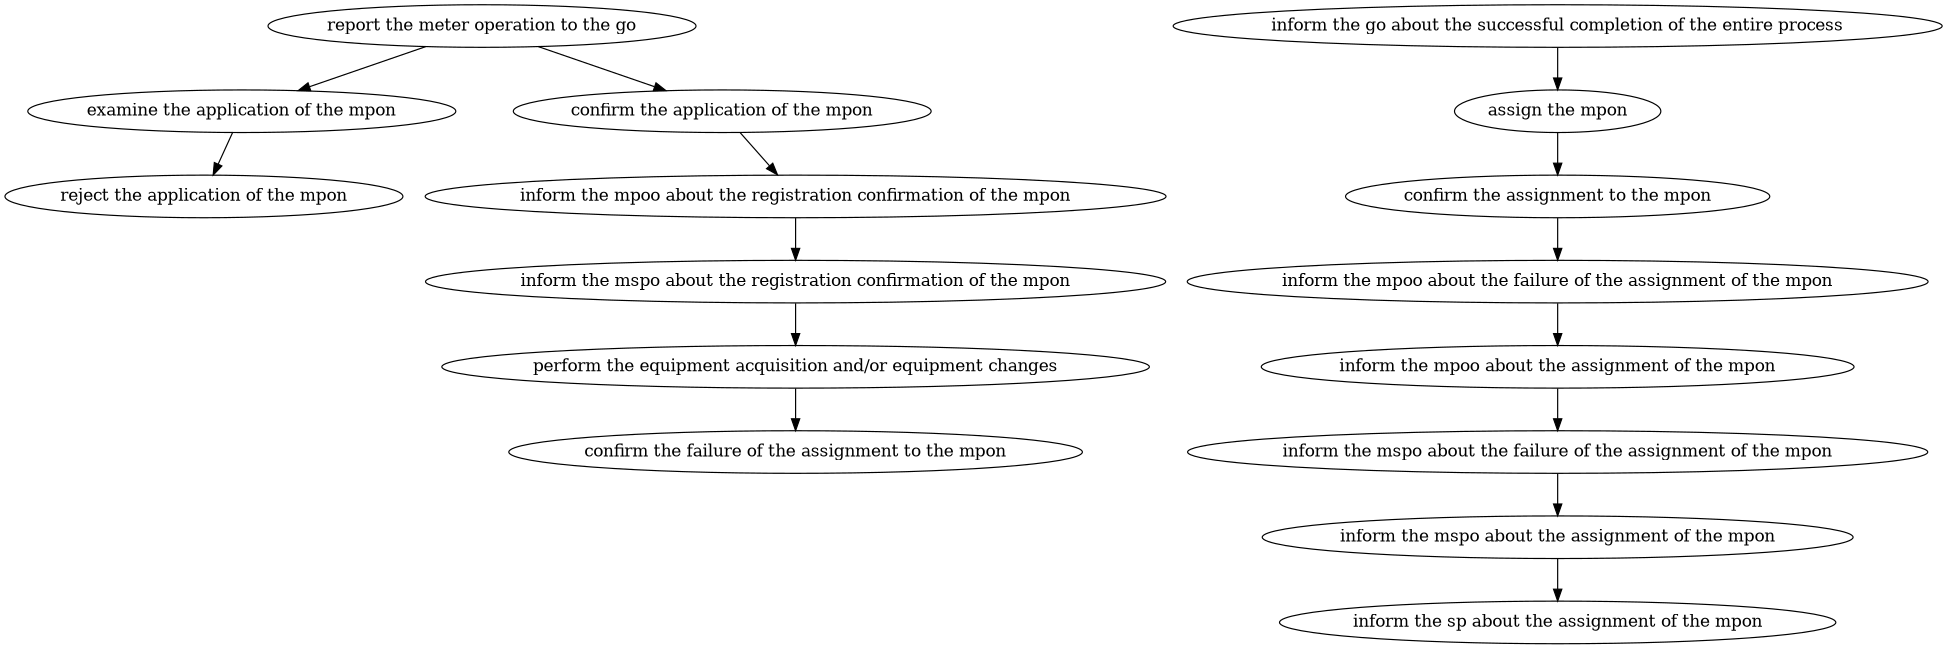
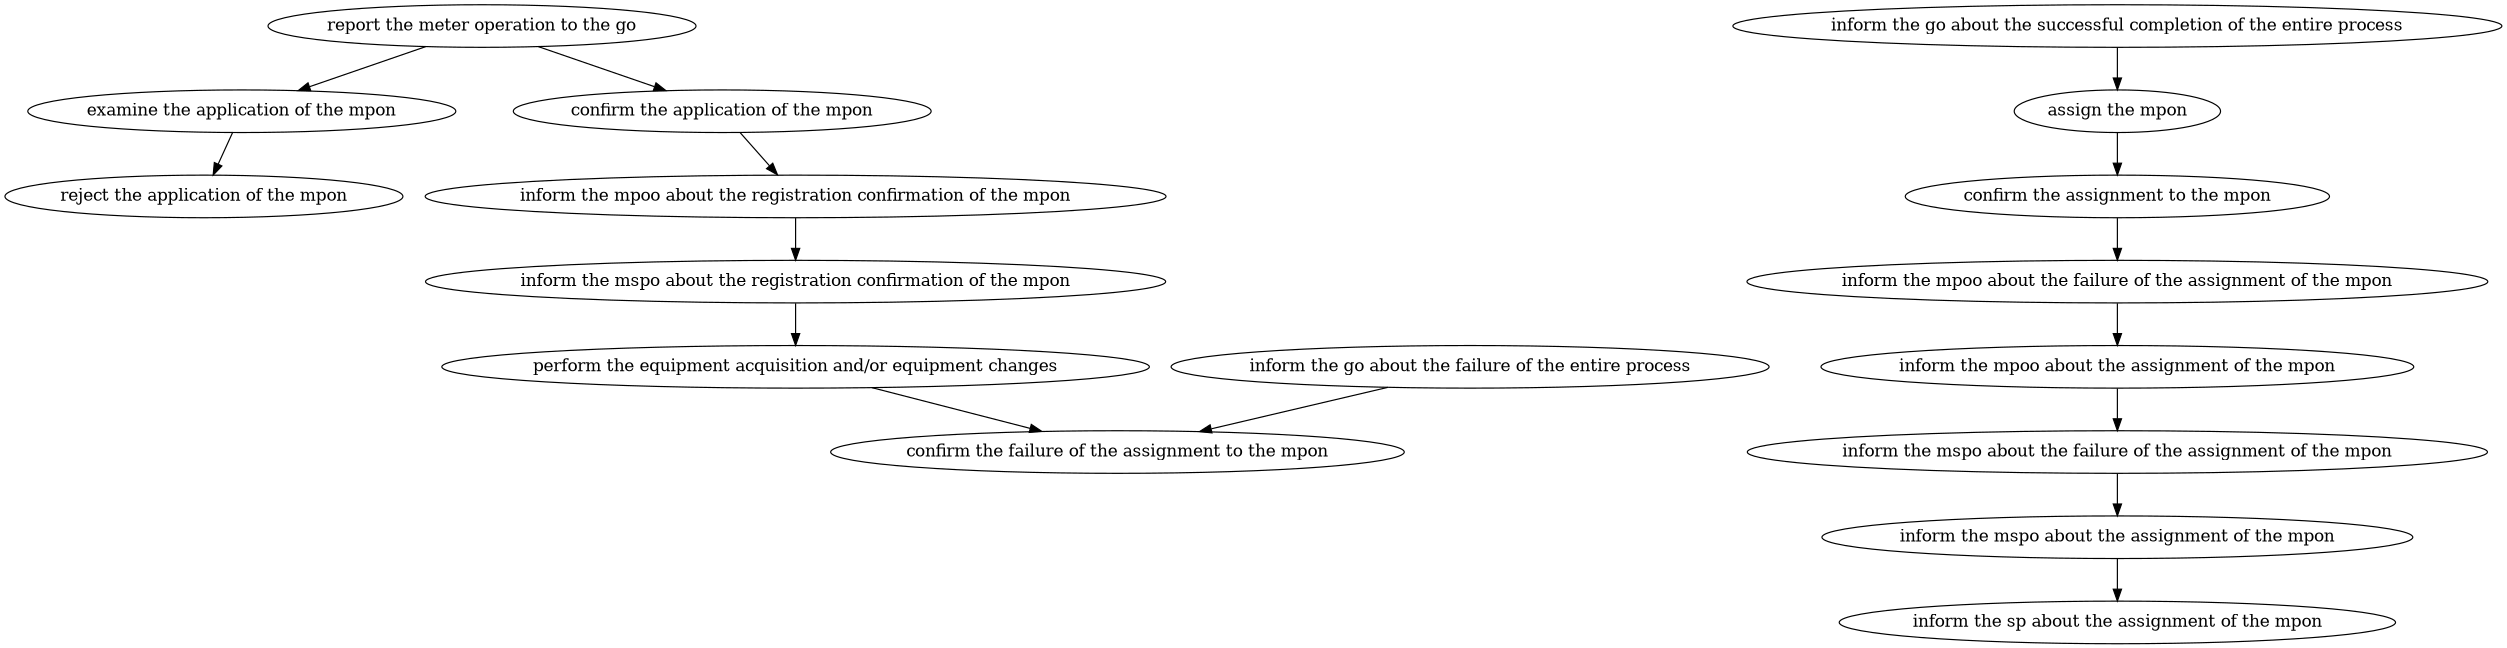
node "inform the go about the failure of the entire process": added
